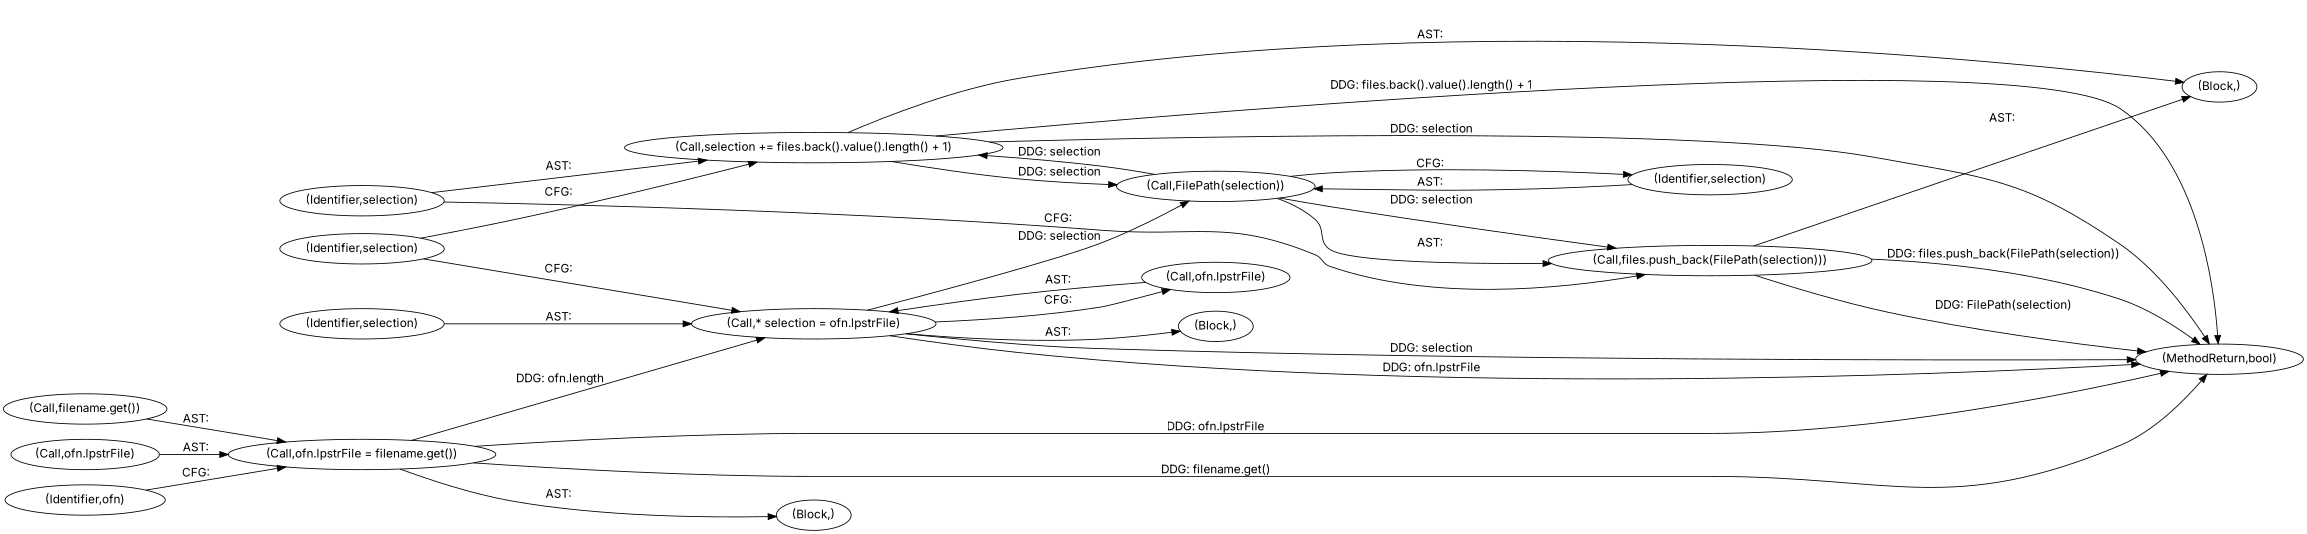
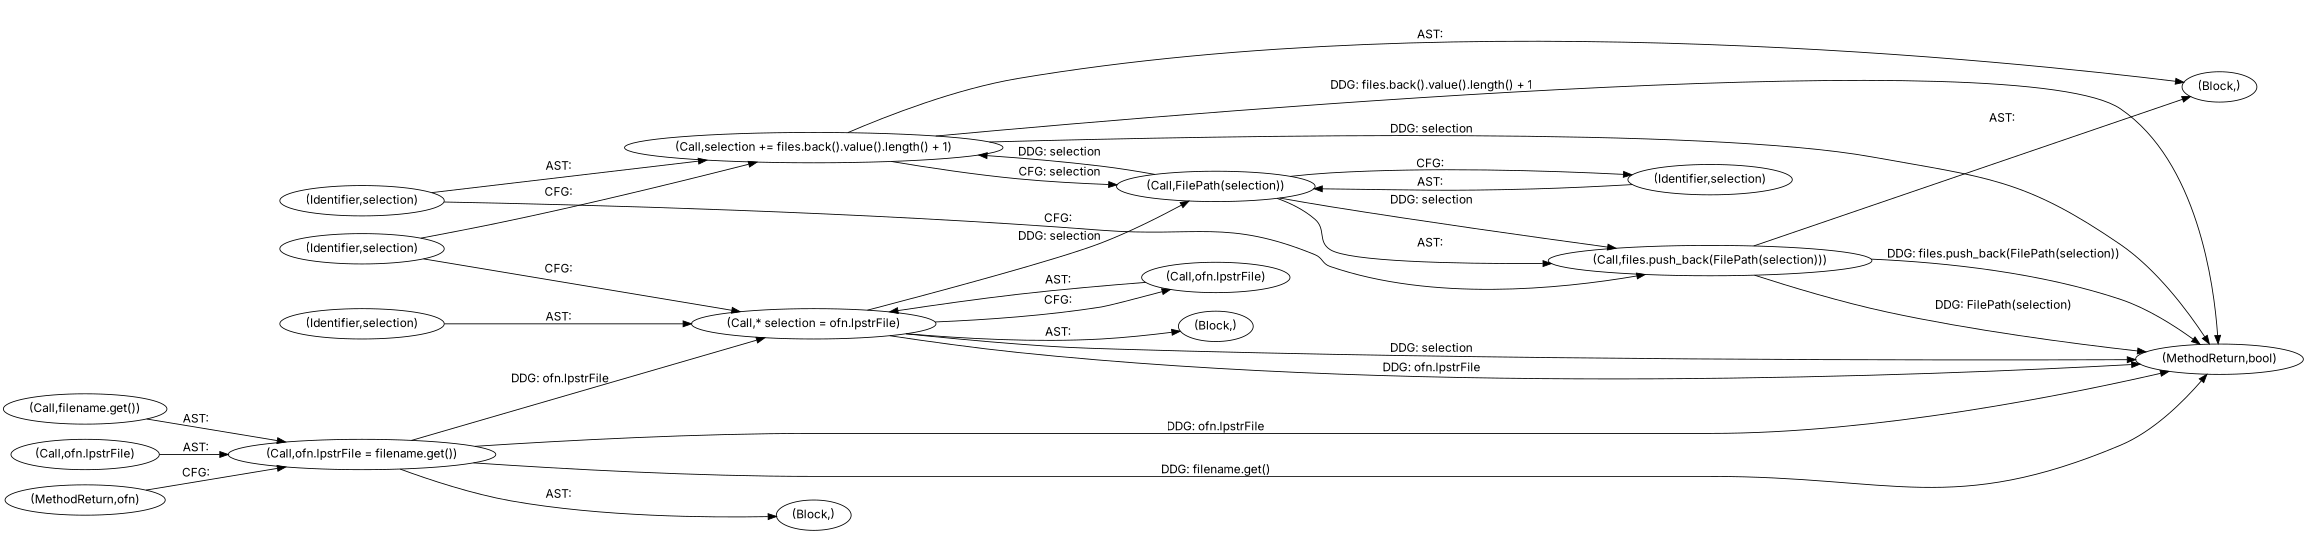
edge "(Call,selection += files.back().value().length() + 1)" -> "(Call,FilePath(selection))": label "DDG: selection" -> "CFG: selection"
edge "(Call,ofn.lpstrFile = filename.get())" -> "(Call,* selection = ofn.lpstrFile)": label "DDG: ofn.length" -> "DDG: ofn.lpstrFile"
node "(Identifier,ofn)": label "(Identifier,ofn)" -> "(MethodReturn,ofn)"
